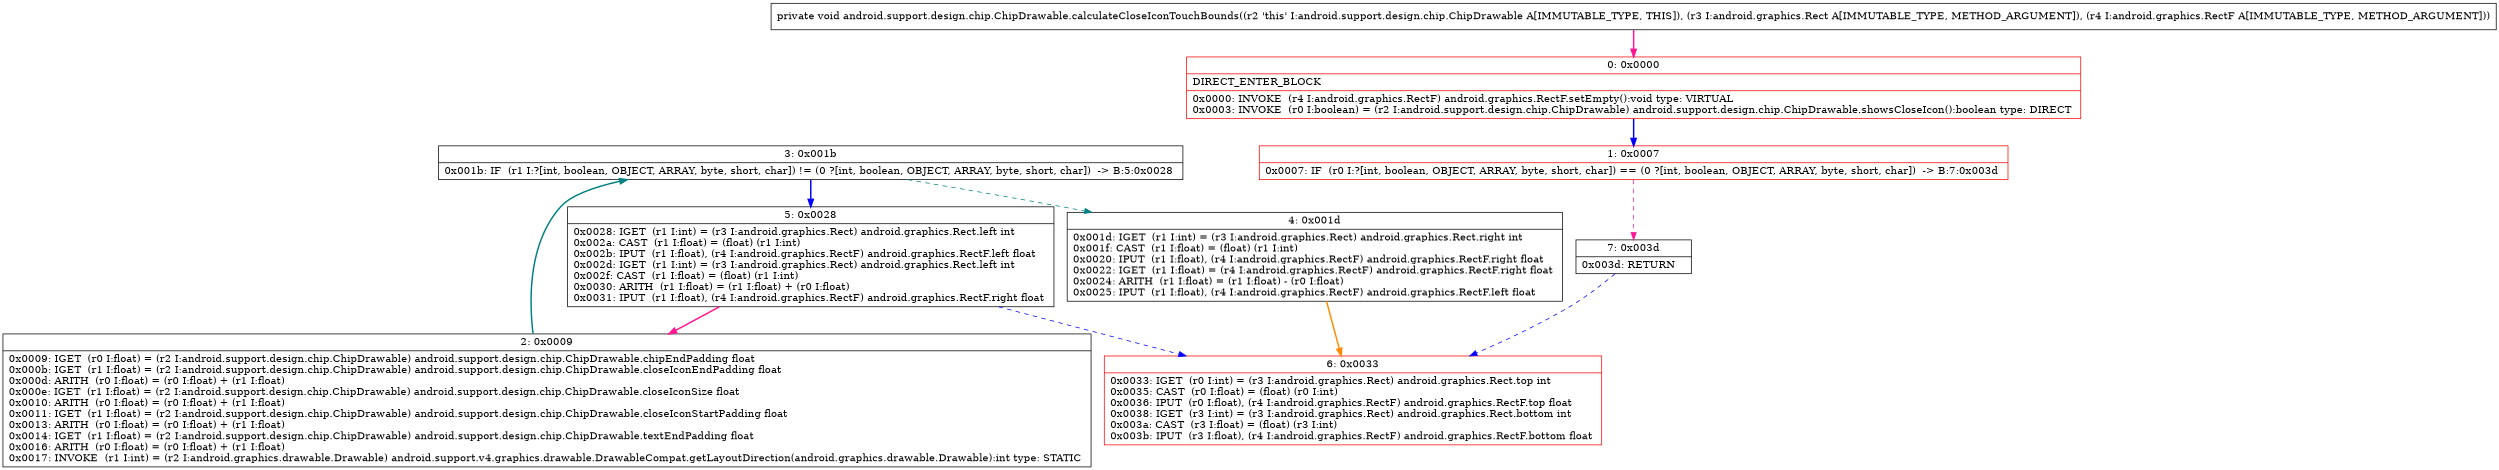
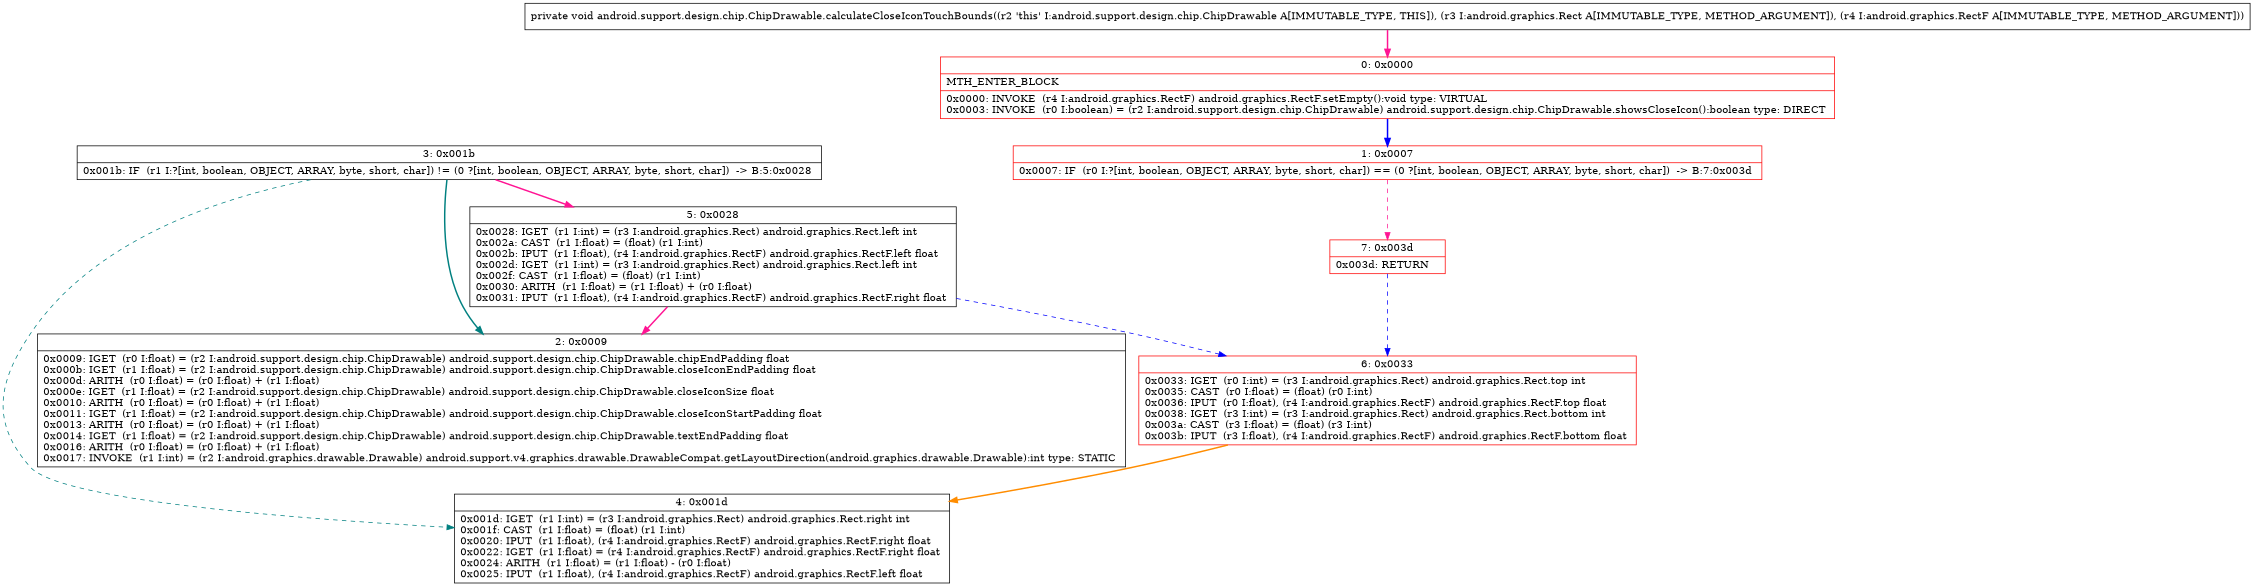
node "0: 0x0000": text "DIRECT_ENTER_BLOCK" -> "MTH_ENTER_BLOCK"
edge "3: 0x001b" -> "5: 0x0028": color blue -> deeppink
edge "2: 0x0009" -> "3: 0x001b": reversed
node "7: 0x003d": color black -> red
edge "4: 0x001d" -> "6: 0x0033": reversed
